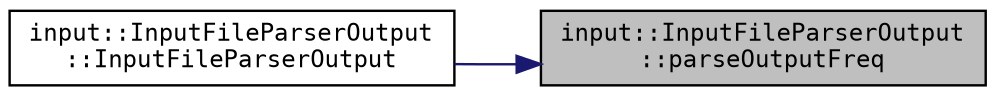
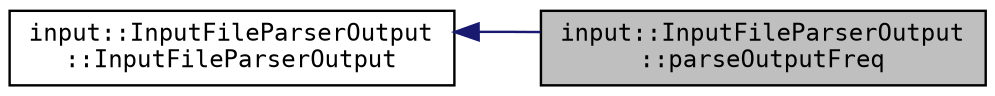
edge "input::InputFileParserOutput ::InputFileParserOutput" -> "input::InputFileParserOutput ::parseOutputFreq": reversed
